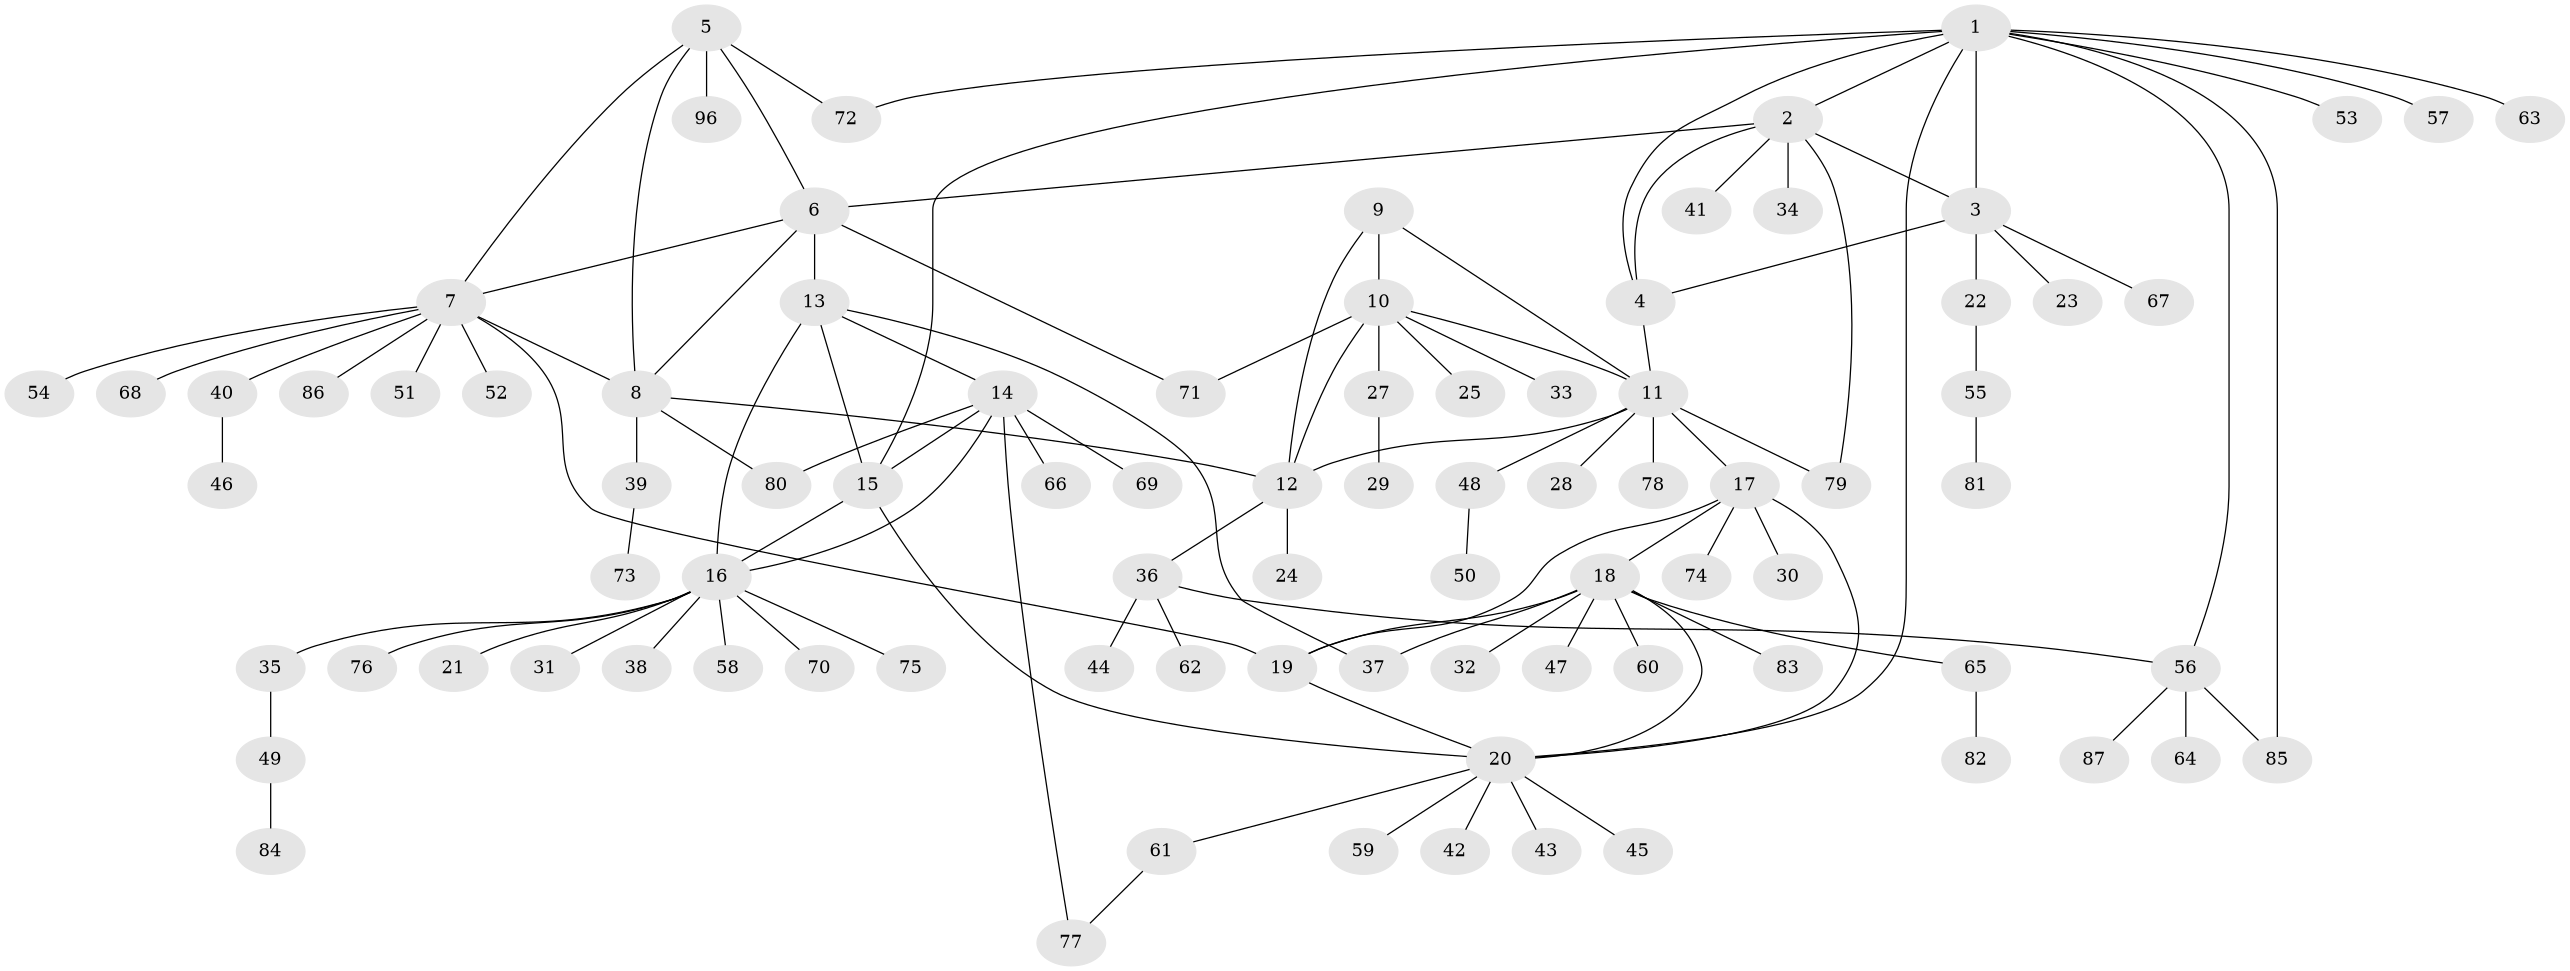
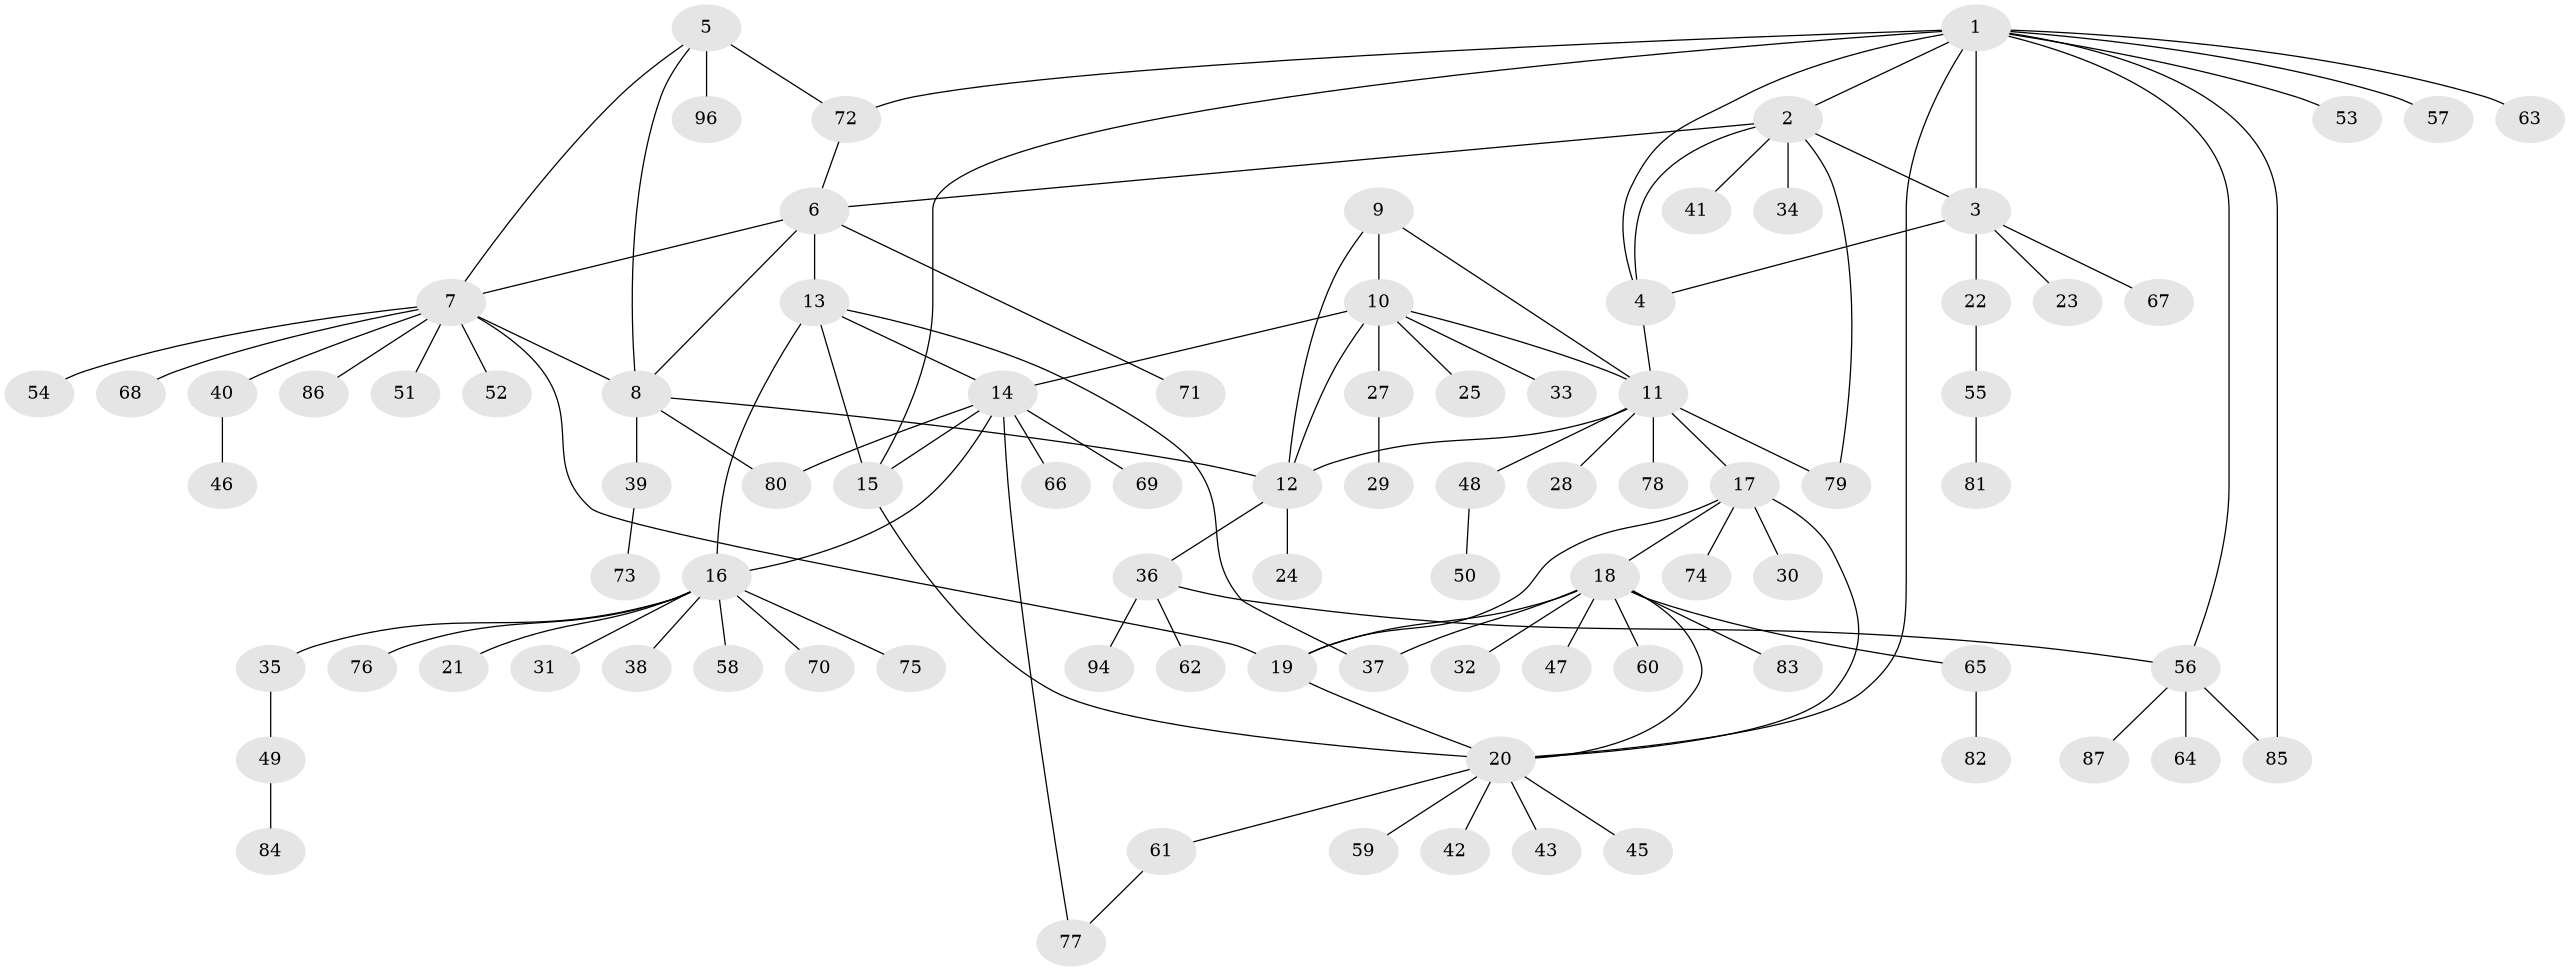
edge "5" -- "6": now "72" -- "6"
edge "10" -- "71": now "10" -- "14"
edge "15" -- "16": removed
node "44": label "44" -> "94"
